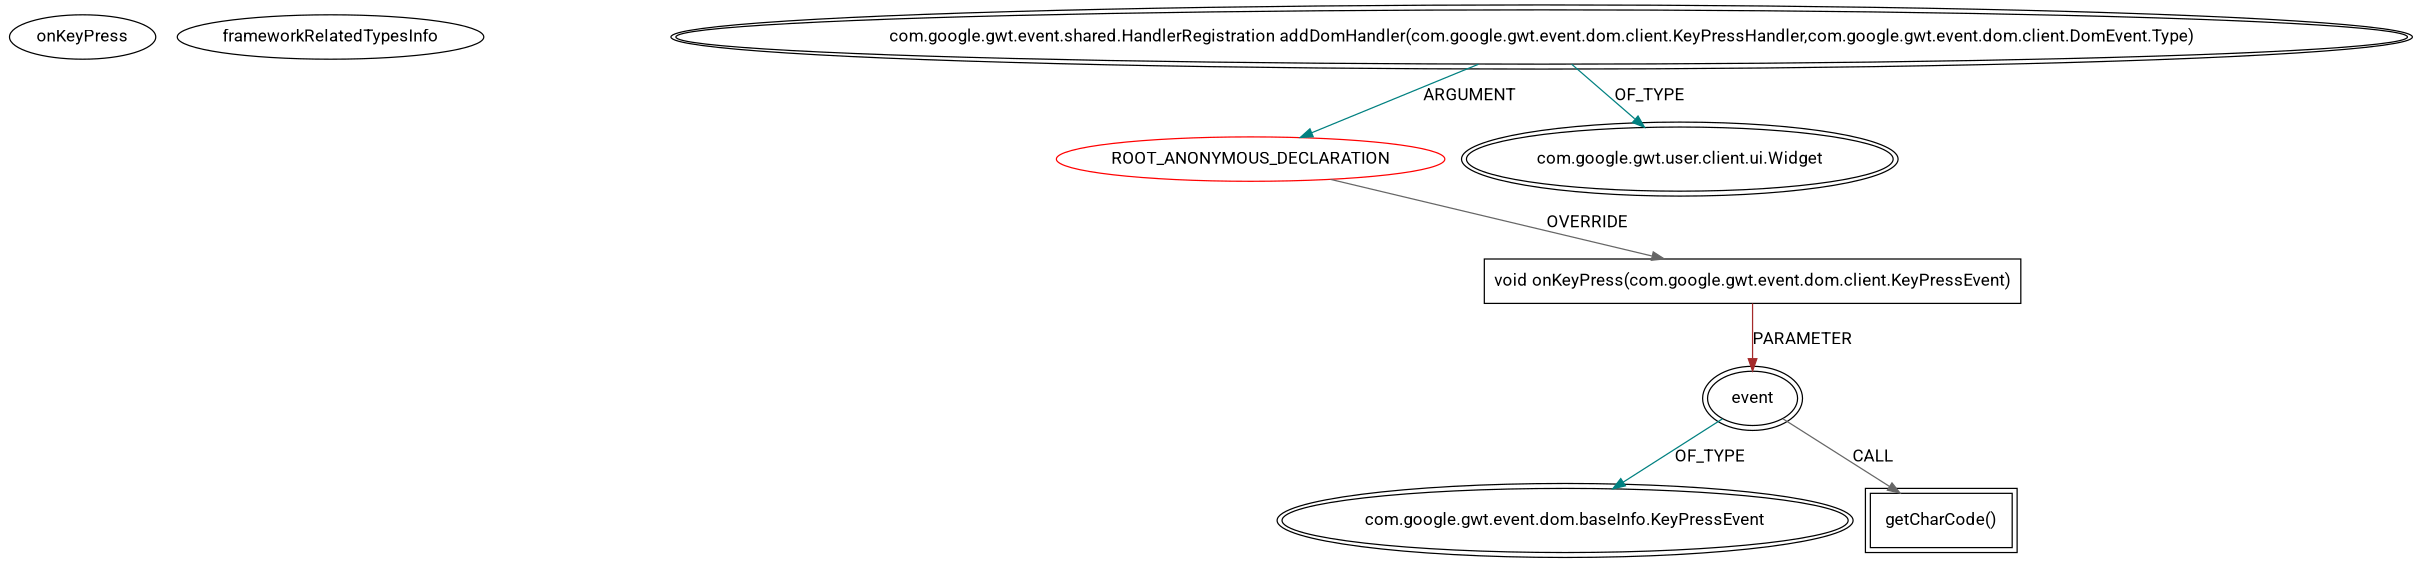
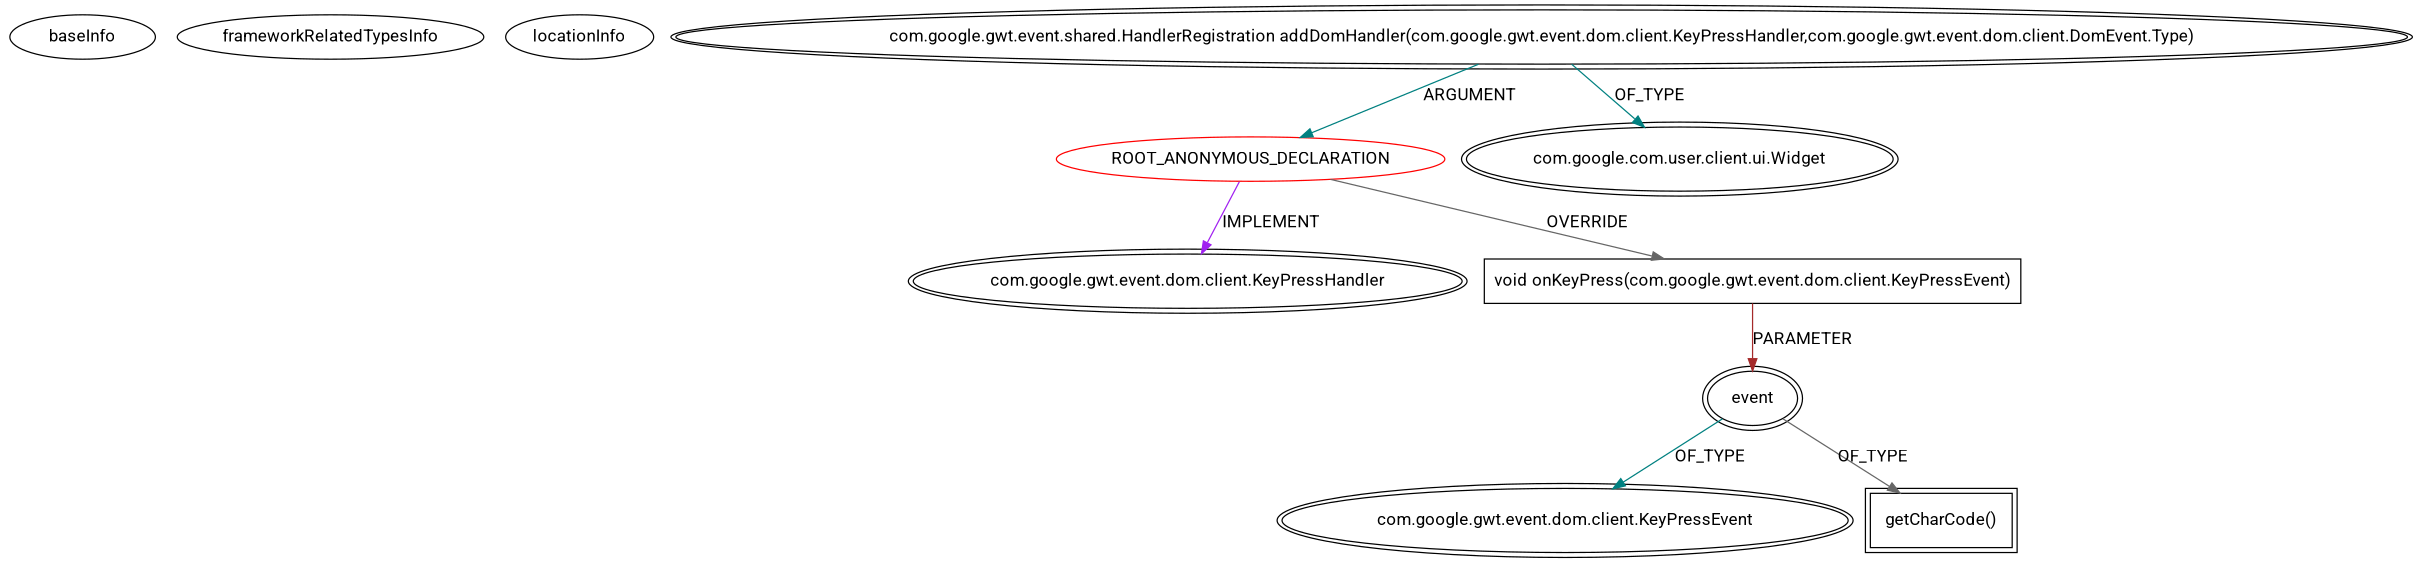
node "onKeyPress": label "onKeyPress" -> "baseInfo"
node "locationInfo": added
node "com.google.gwt.user.client.ui.Widget": label "com.google.gwt.user.client.ui.Widget" -> "com.google.com.user.client.ui.Widget"
node "com.google.gwt.event.dom.client.KeyPressHandler": added
edge "event" -> "getCharCode()": label "CALL" -> "OF_TYPE"
node "com.google.gwt.event.dom.baseInfo.KeyPressEvent": label "com.google.gwt.event.dom.baseInfo.KeyPressEvent" -> "com.google.gwt.event.dom.client.KeyPressEvent"
